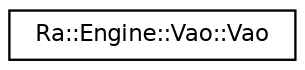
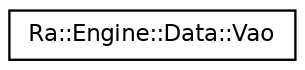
node "Ra::Engine::Vao::Vao": label "Ra::Engine::Vao::Vao" -> "Ra::Engine::Data::Vao"
